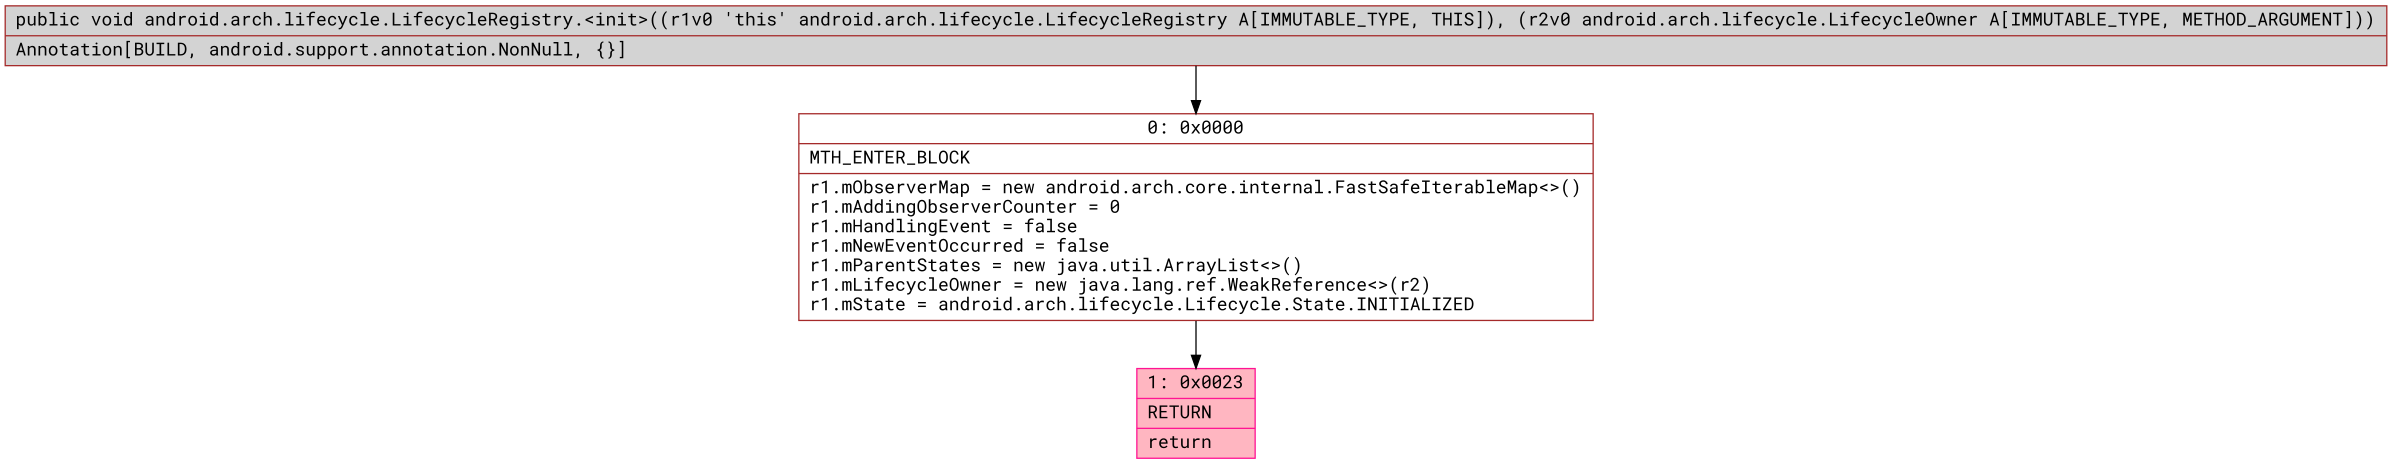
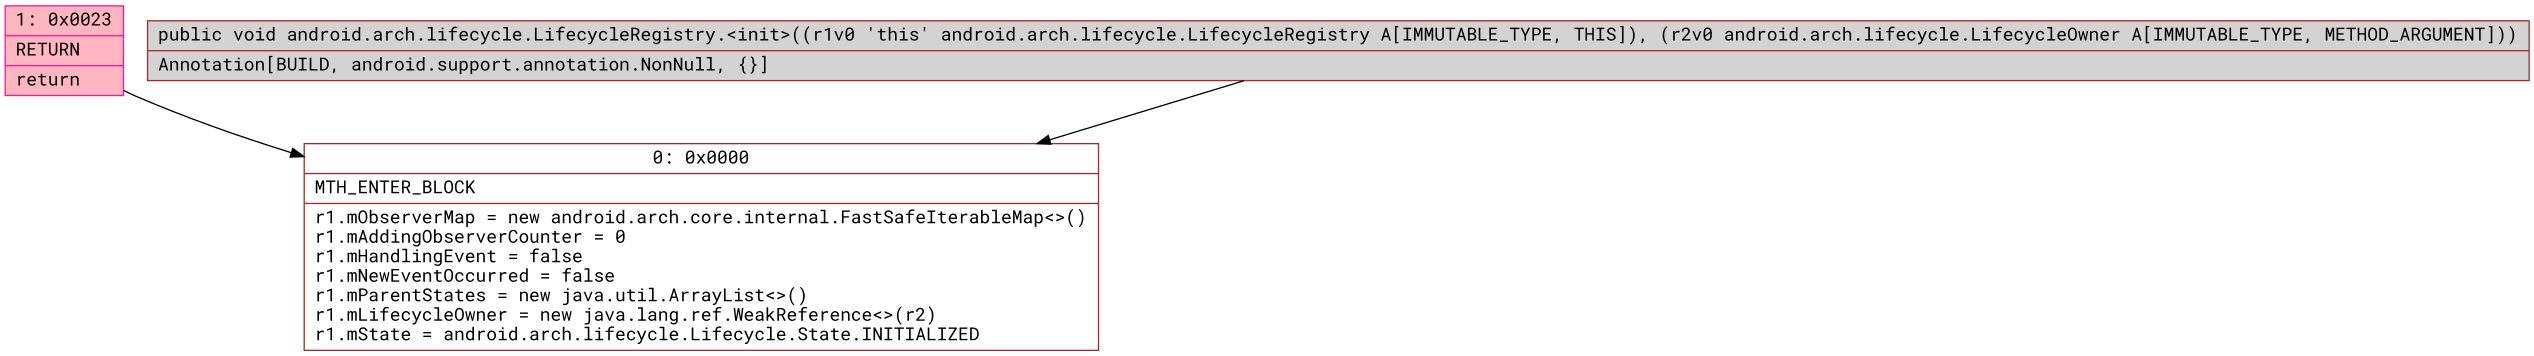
edge "0: 0x0000" -> "1: 0x0023": reversed
